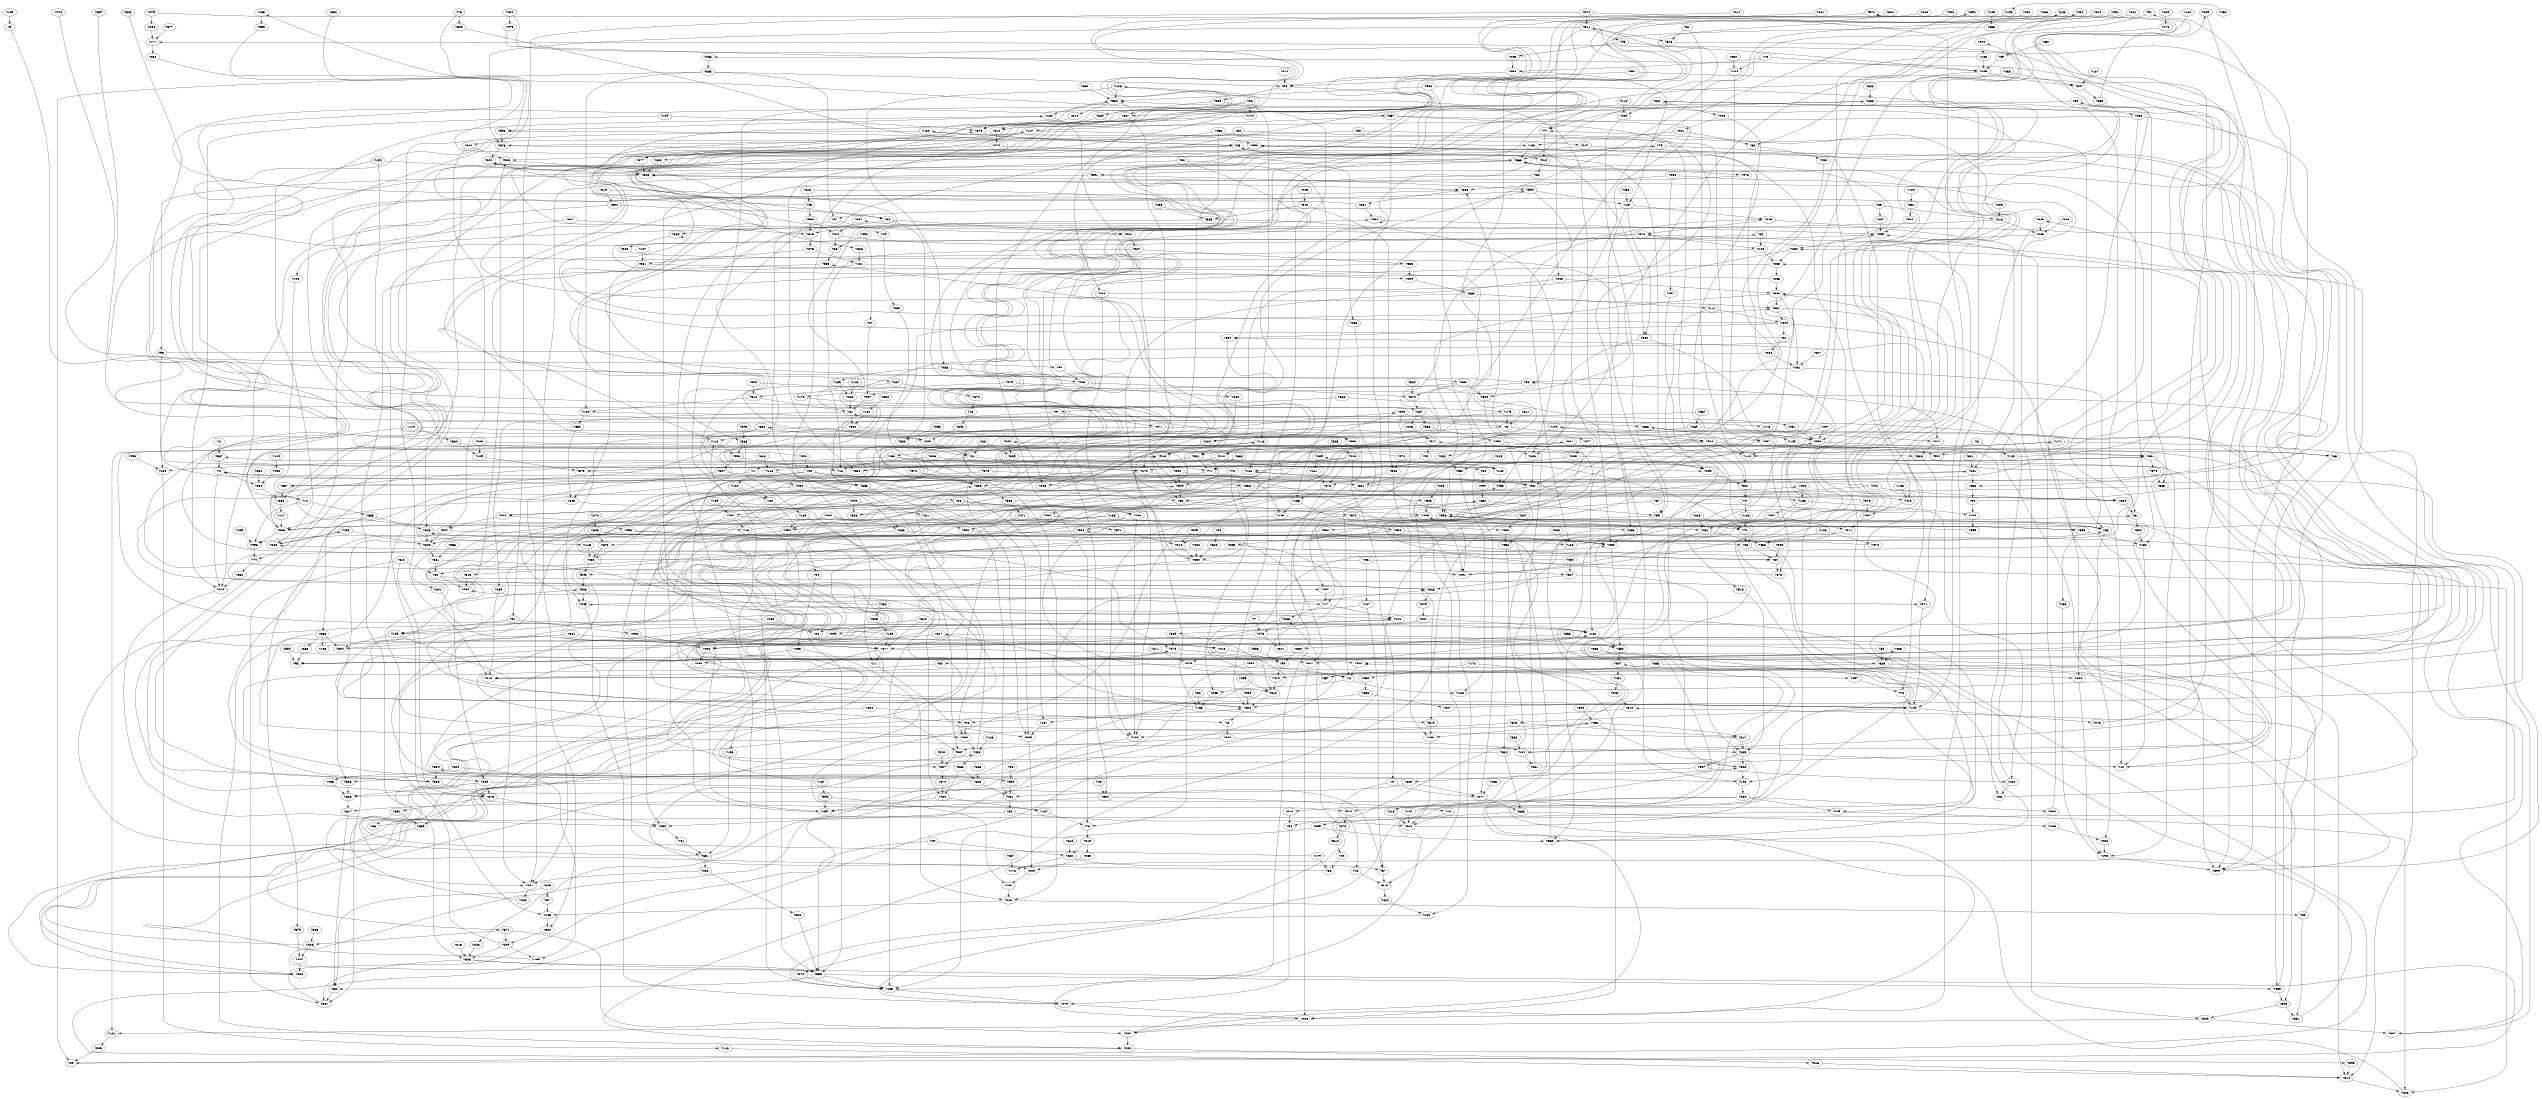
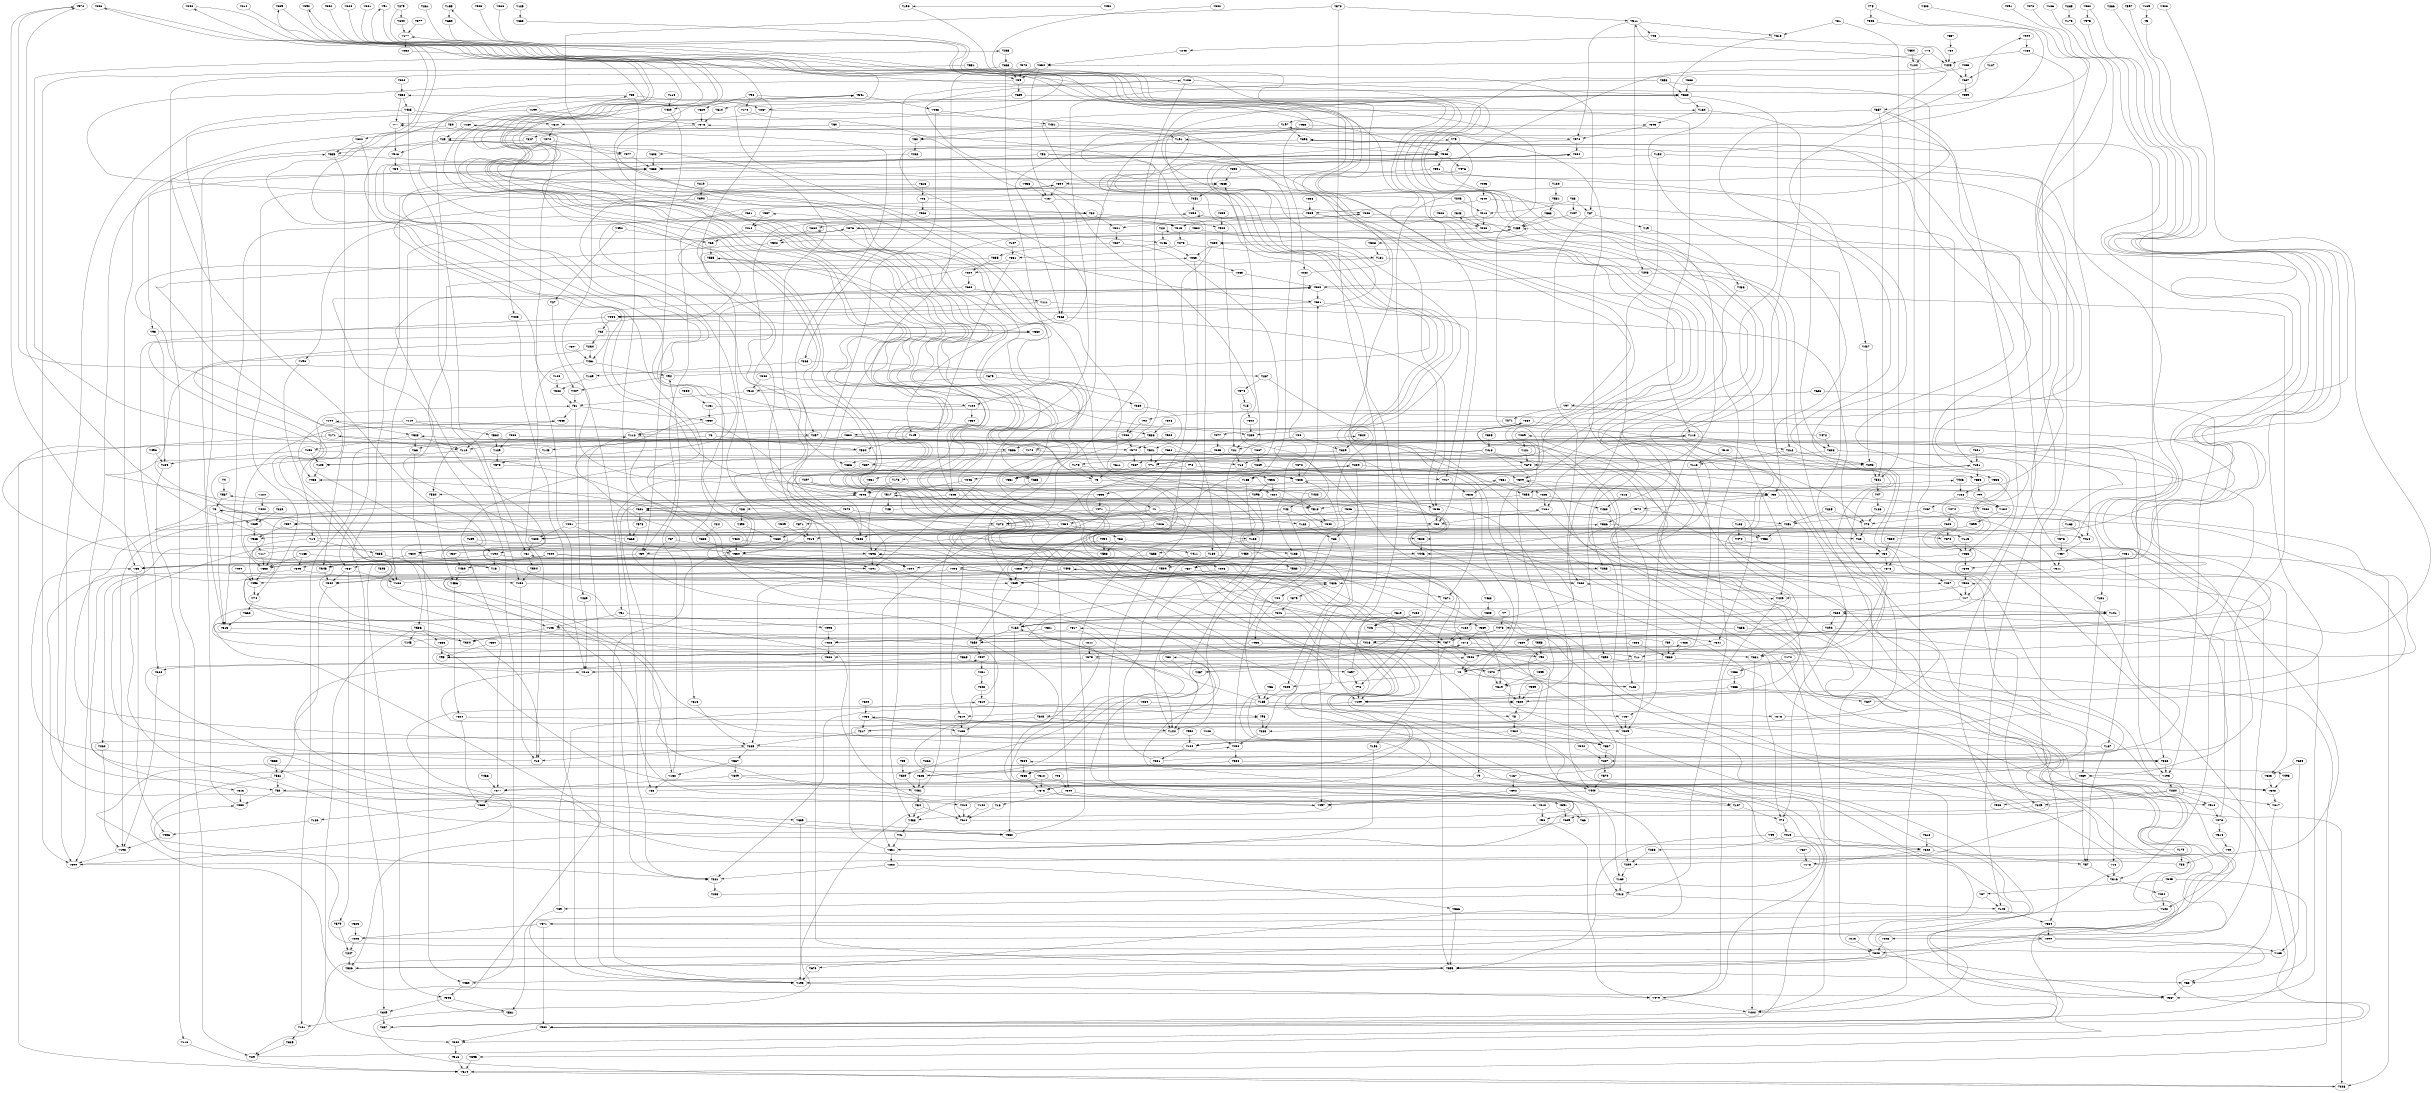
node "v532": added
edge "v340" -> "v509": reversed
